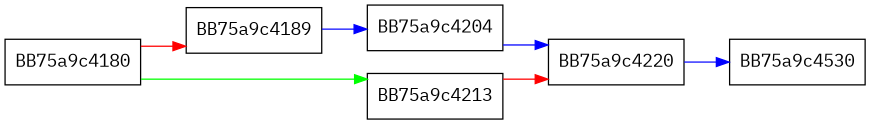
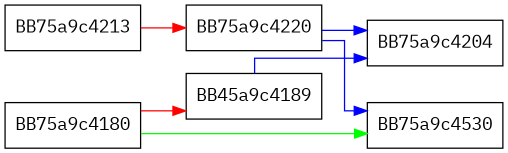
node "BB75a9c4189": label "BB75a9c4189" -> "BB45a9c4189"
edge "BB75a9c4204" -> "BB75a9c4220": reversed
edge "BB75a9c4180" -> "BB75a9c4213": now "BB75a9c4180" -> "BB75a9c4530"
